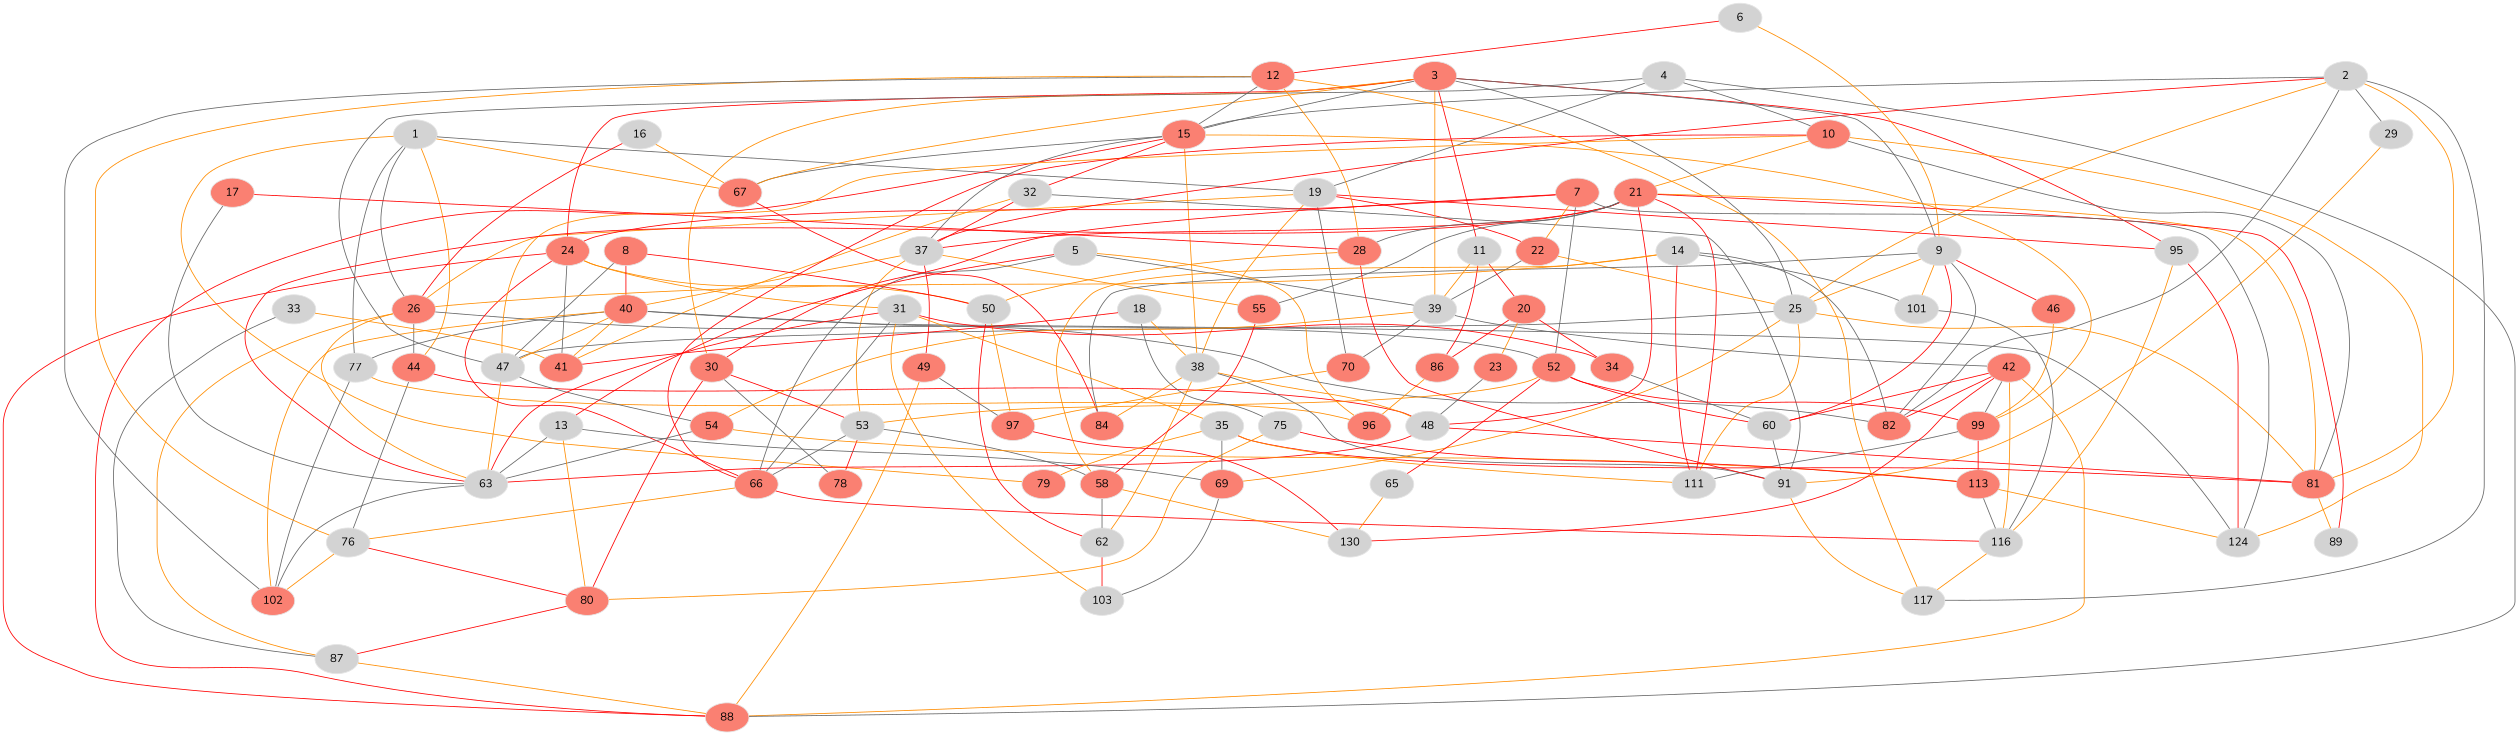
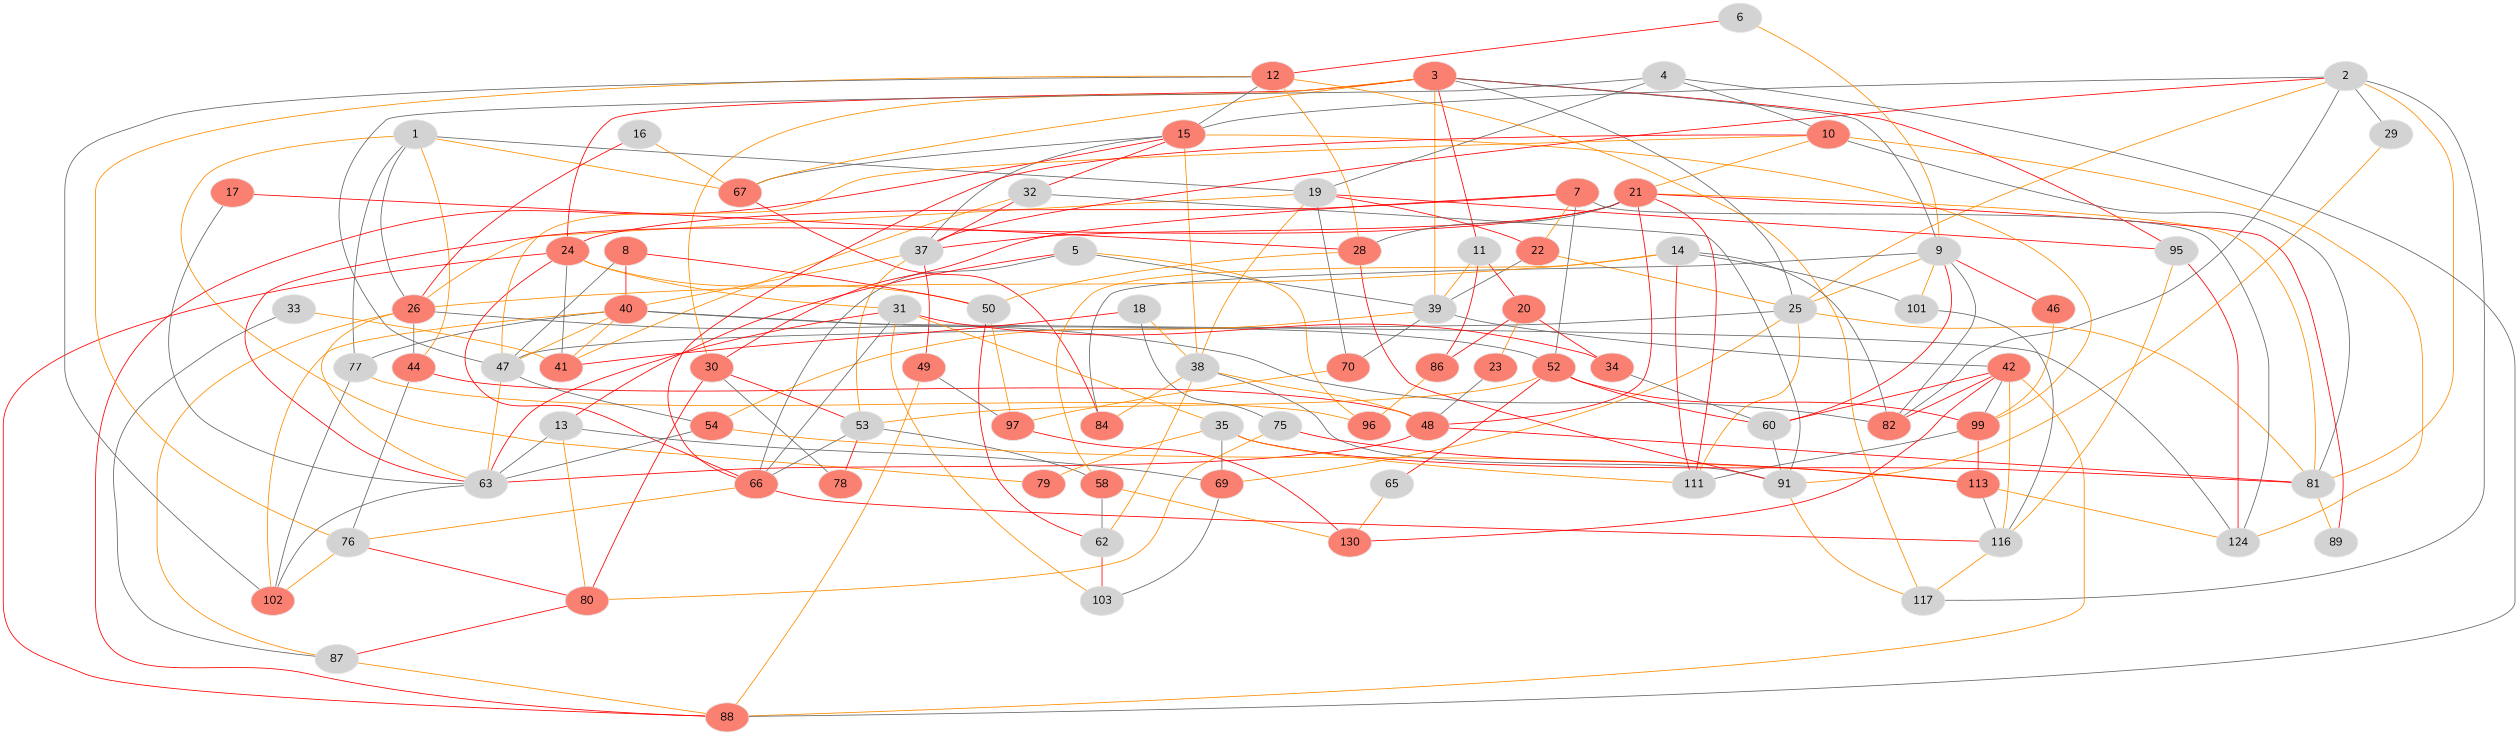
edge "3" -- "15": removed
node "55": removed
node "48": fillcolor lightgrey -> salmon
node "81": fillcolor salmon -> lightgrey
node "130": fillcolor lightgrey -> salmon
